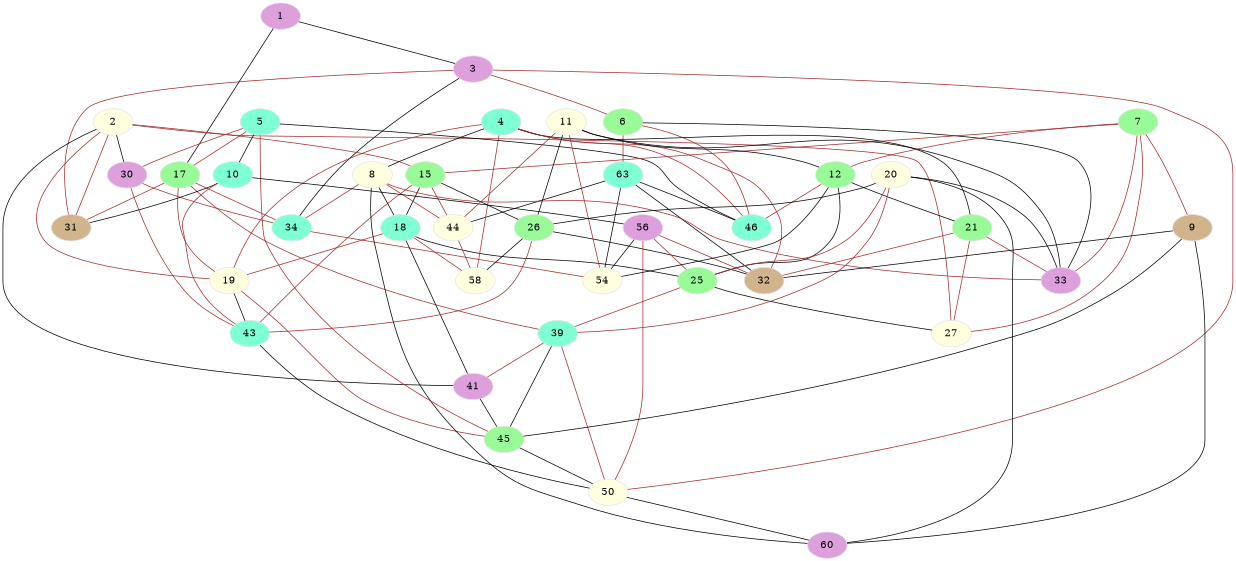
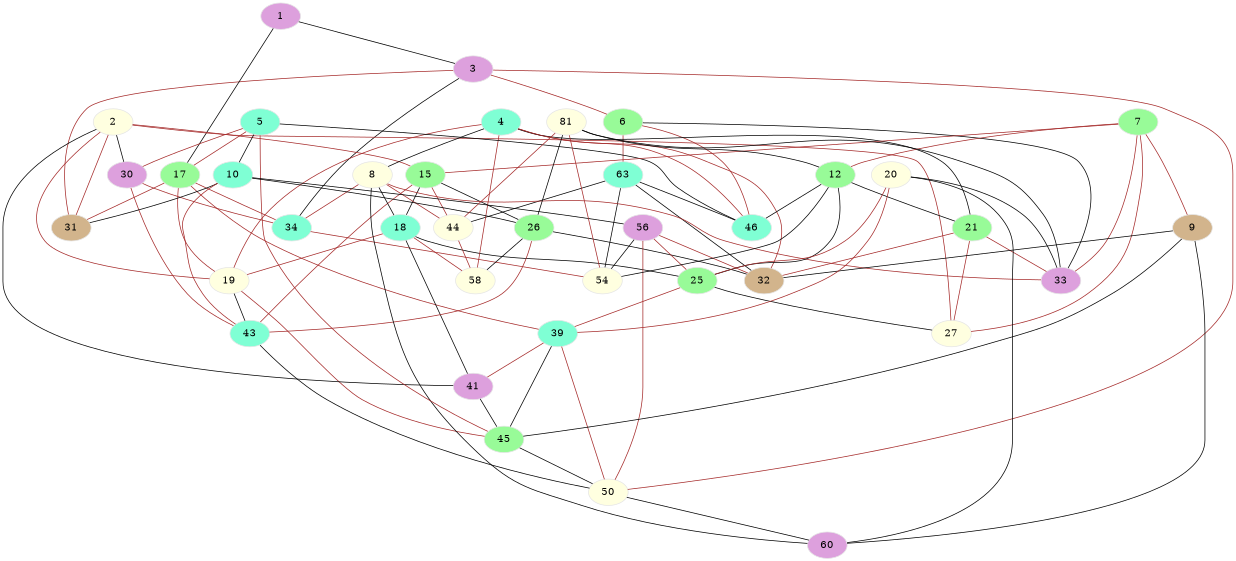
node "11": label "11" -> "81"
edge "12" -- "46": color brown -> black
edge "20" -- "26": now "10" -- "26"
